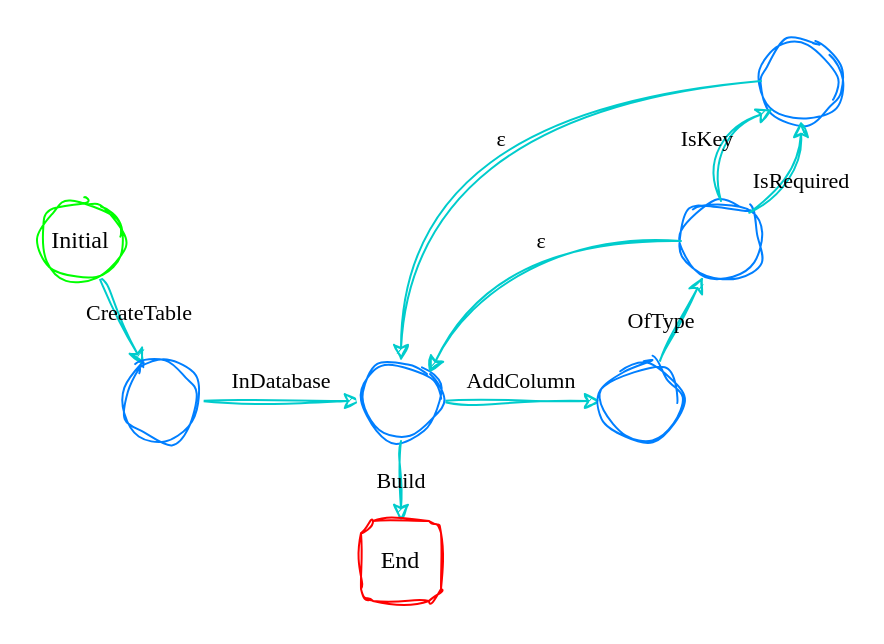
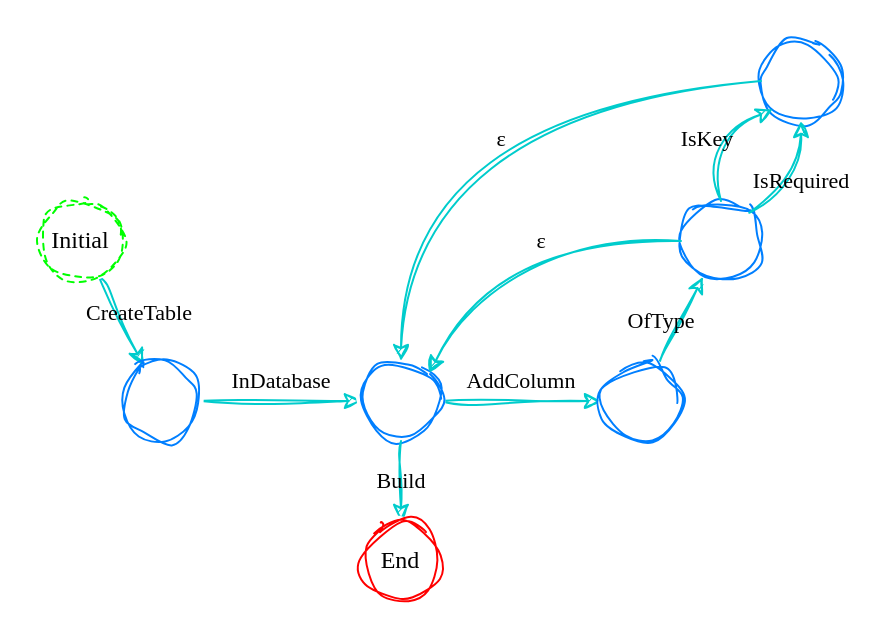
node "Initial": style solid -> dashed
node "End": shape rounded rectangle -> ellipse
